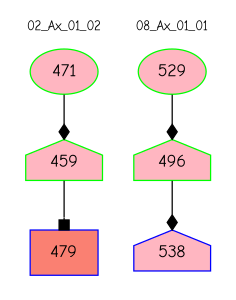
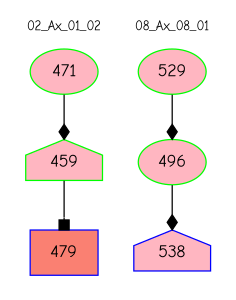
cluster "08_Ax_01_01": label "08_Ax_01_01" -> "08_Ax_08_01"
node "496": shape house -> ellipse
